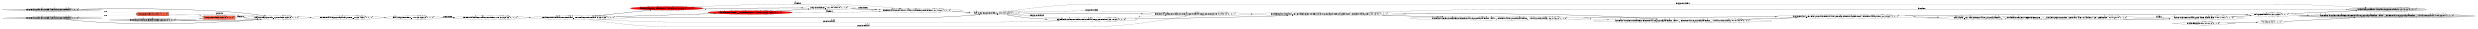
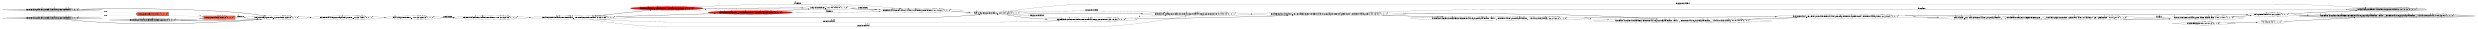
edge "String syncMode@@@2@@@['1', '1', '0']" -> "hiveSyncConfig.syncMode = syncMode@@@3@@@['1', '1', '1']": removed, label "syncMode"
